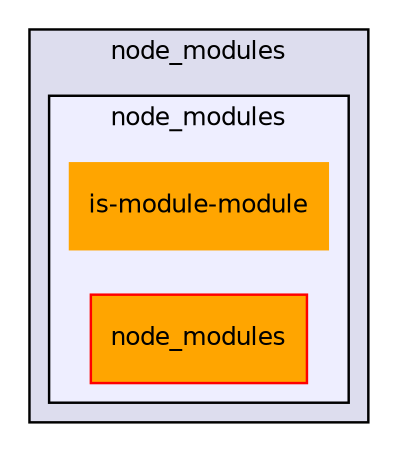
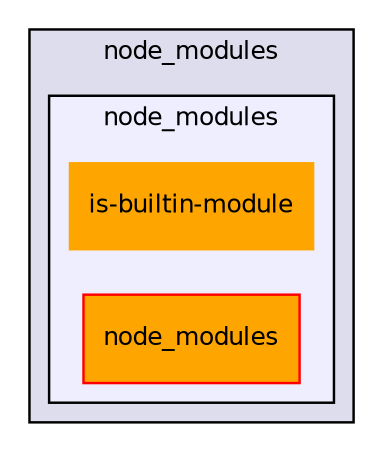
node "is-module-module": label "is-module-module" -> "is-builtin-module"
